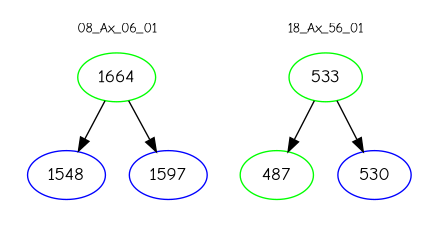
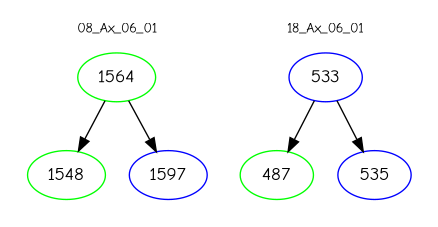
cluster "18_Ax_56_01": label "18_Ax_56_01" -> "18_Ax_06_01"
node "1664": label "1664" -> "1564"
node "533": color green -> blue
node "1548": color blue -> green
node "530": label "530" -> "535"
